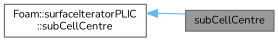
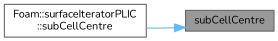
edge "subCellCentre" -> "Foam::surfaceIteratorPLIC ::subCellCentre": reversed
